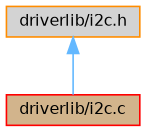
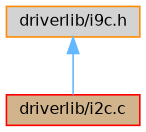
node "driverlib/i2c.h": label "driverlib/i2c.h" -> "driverlib/i9c.h"
